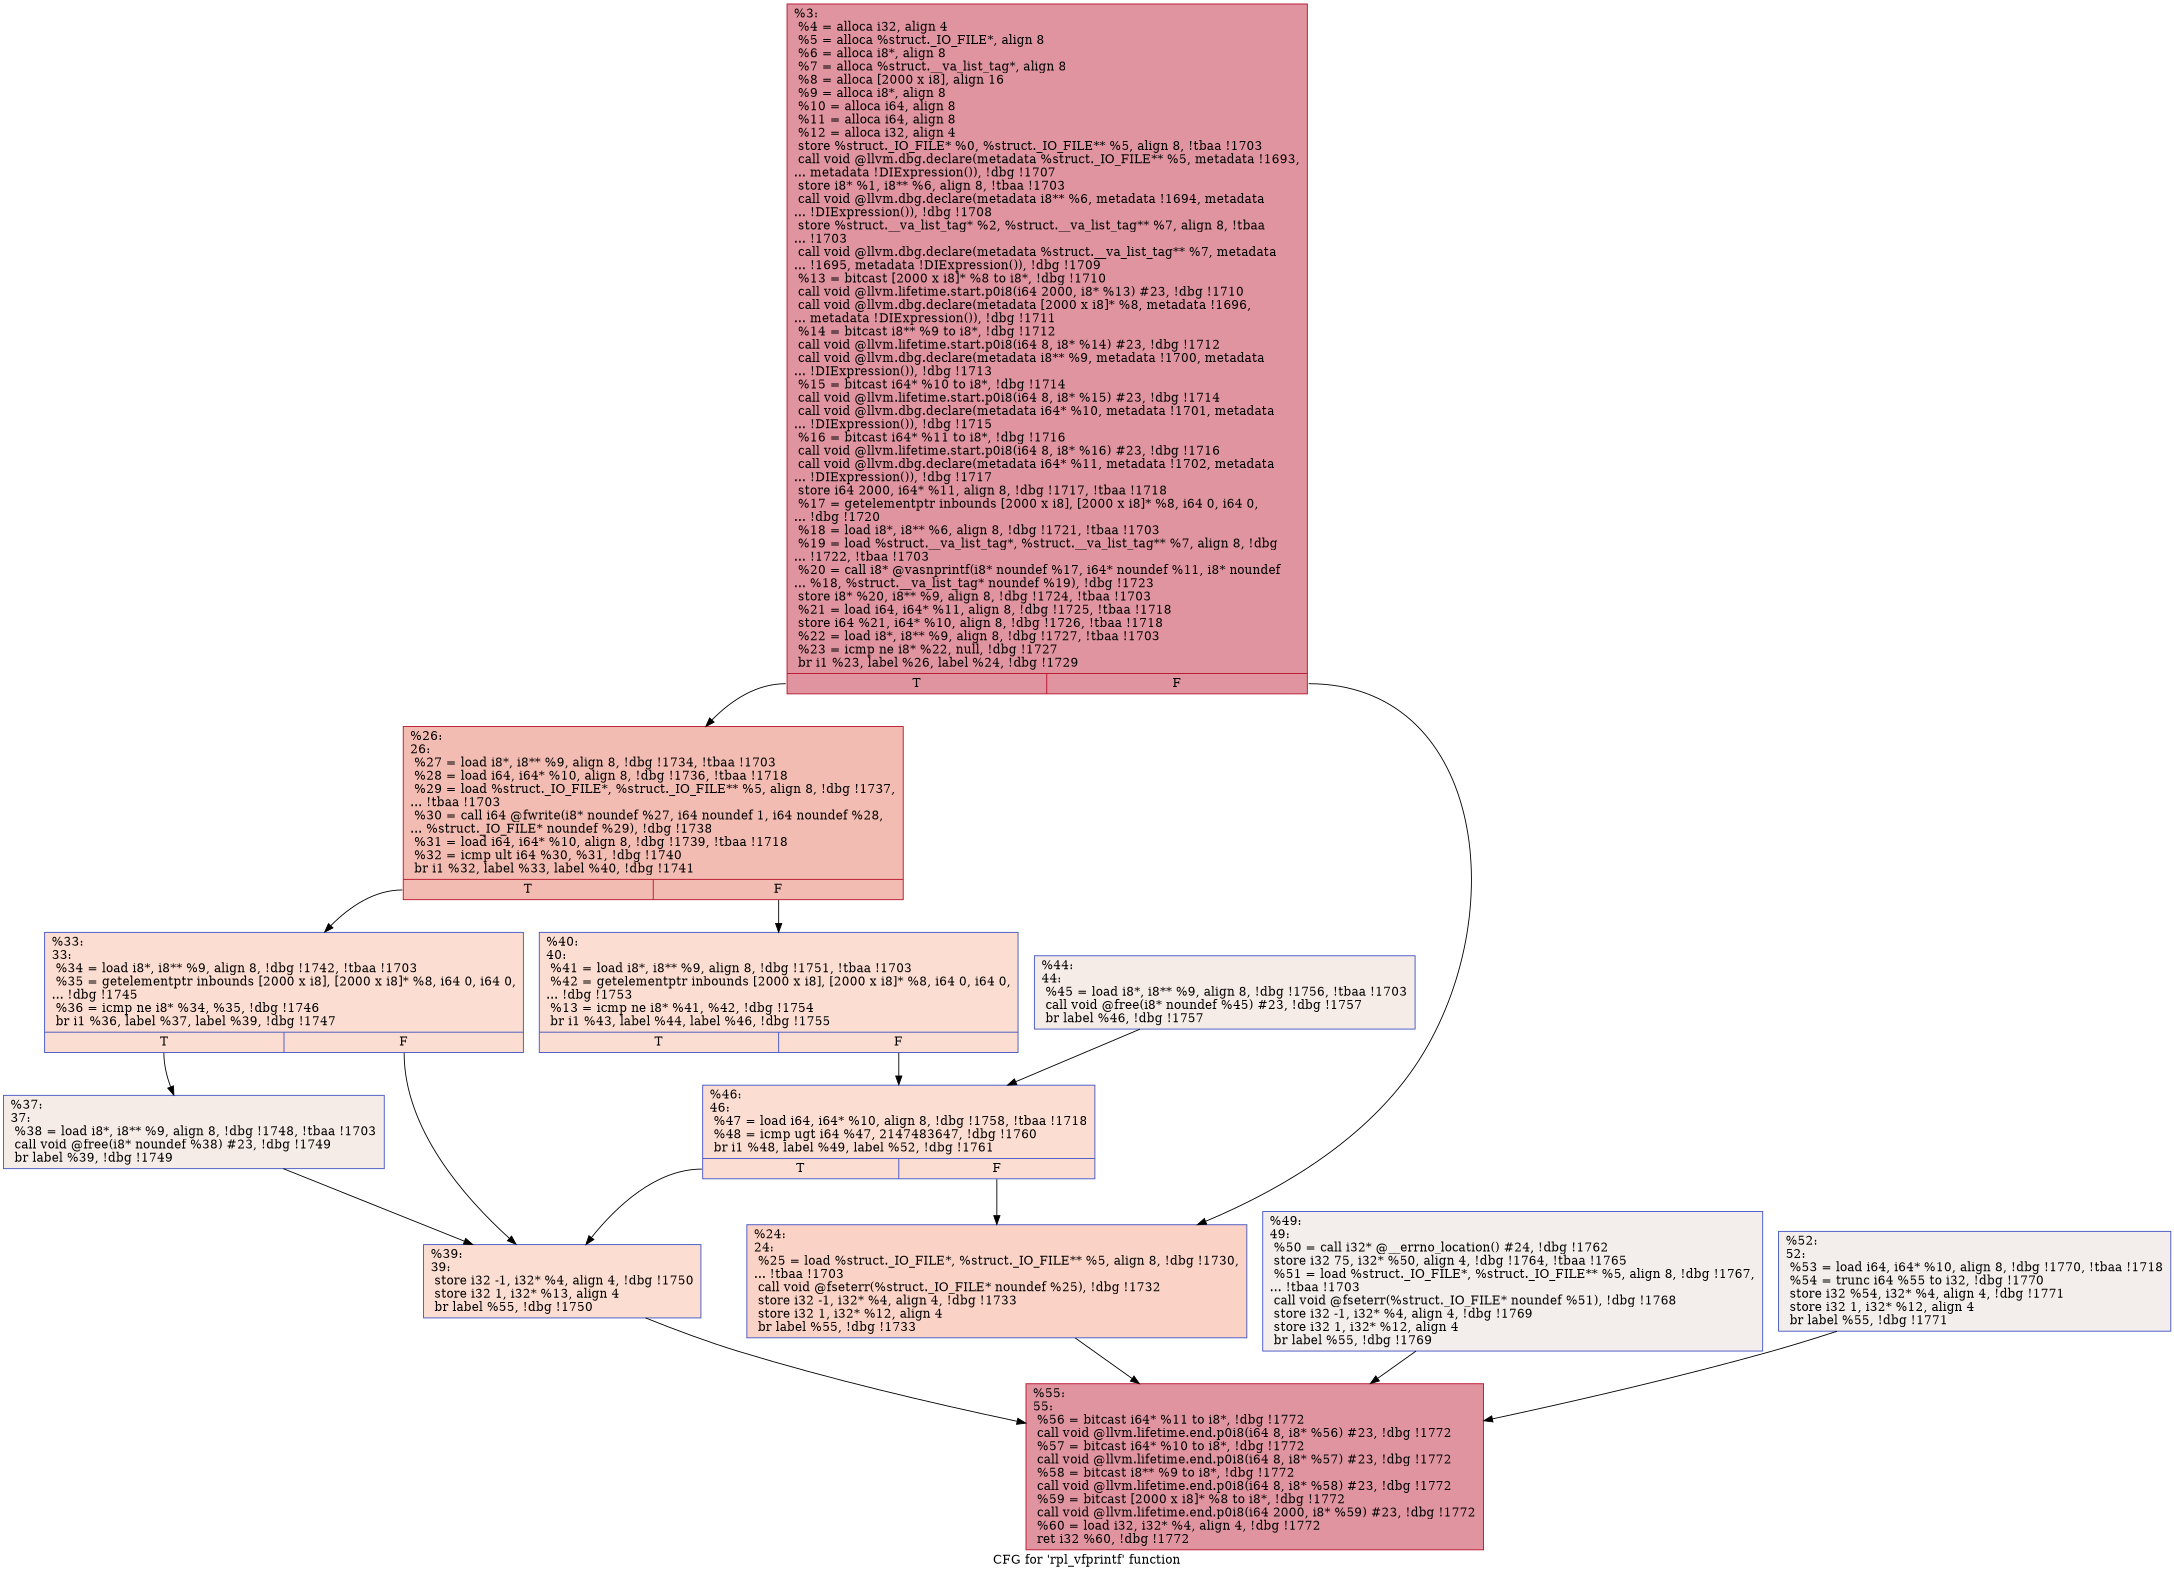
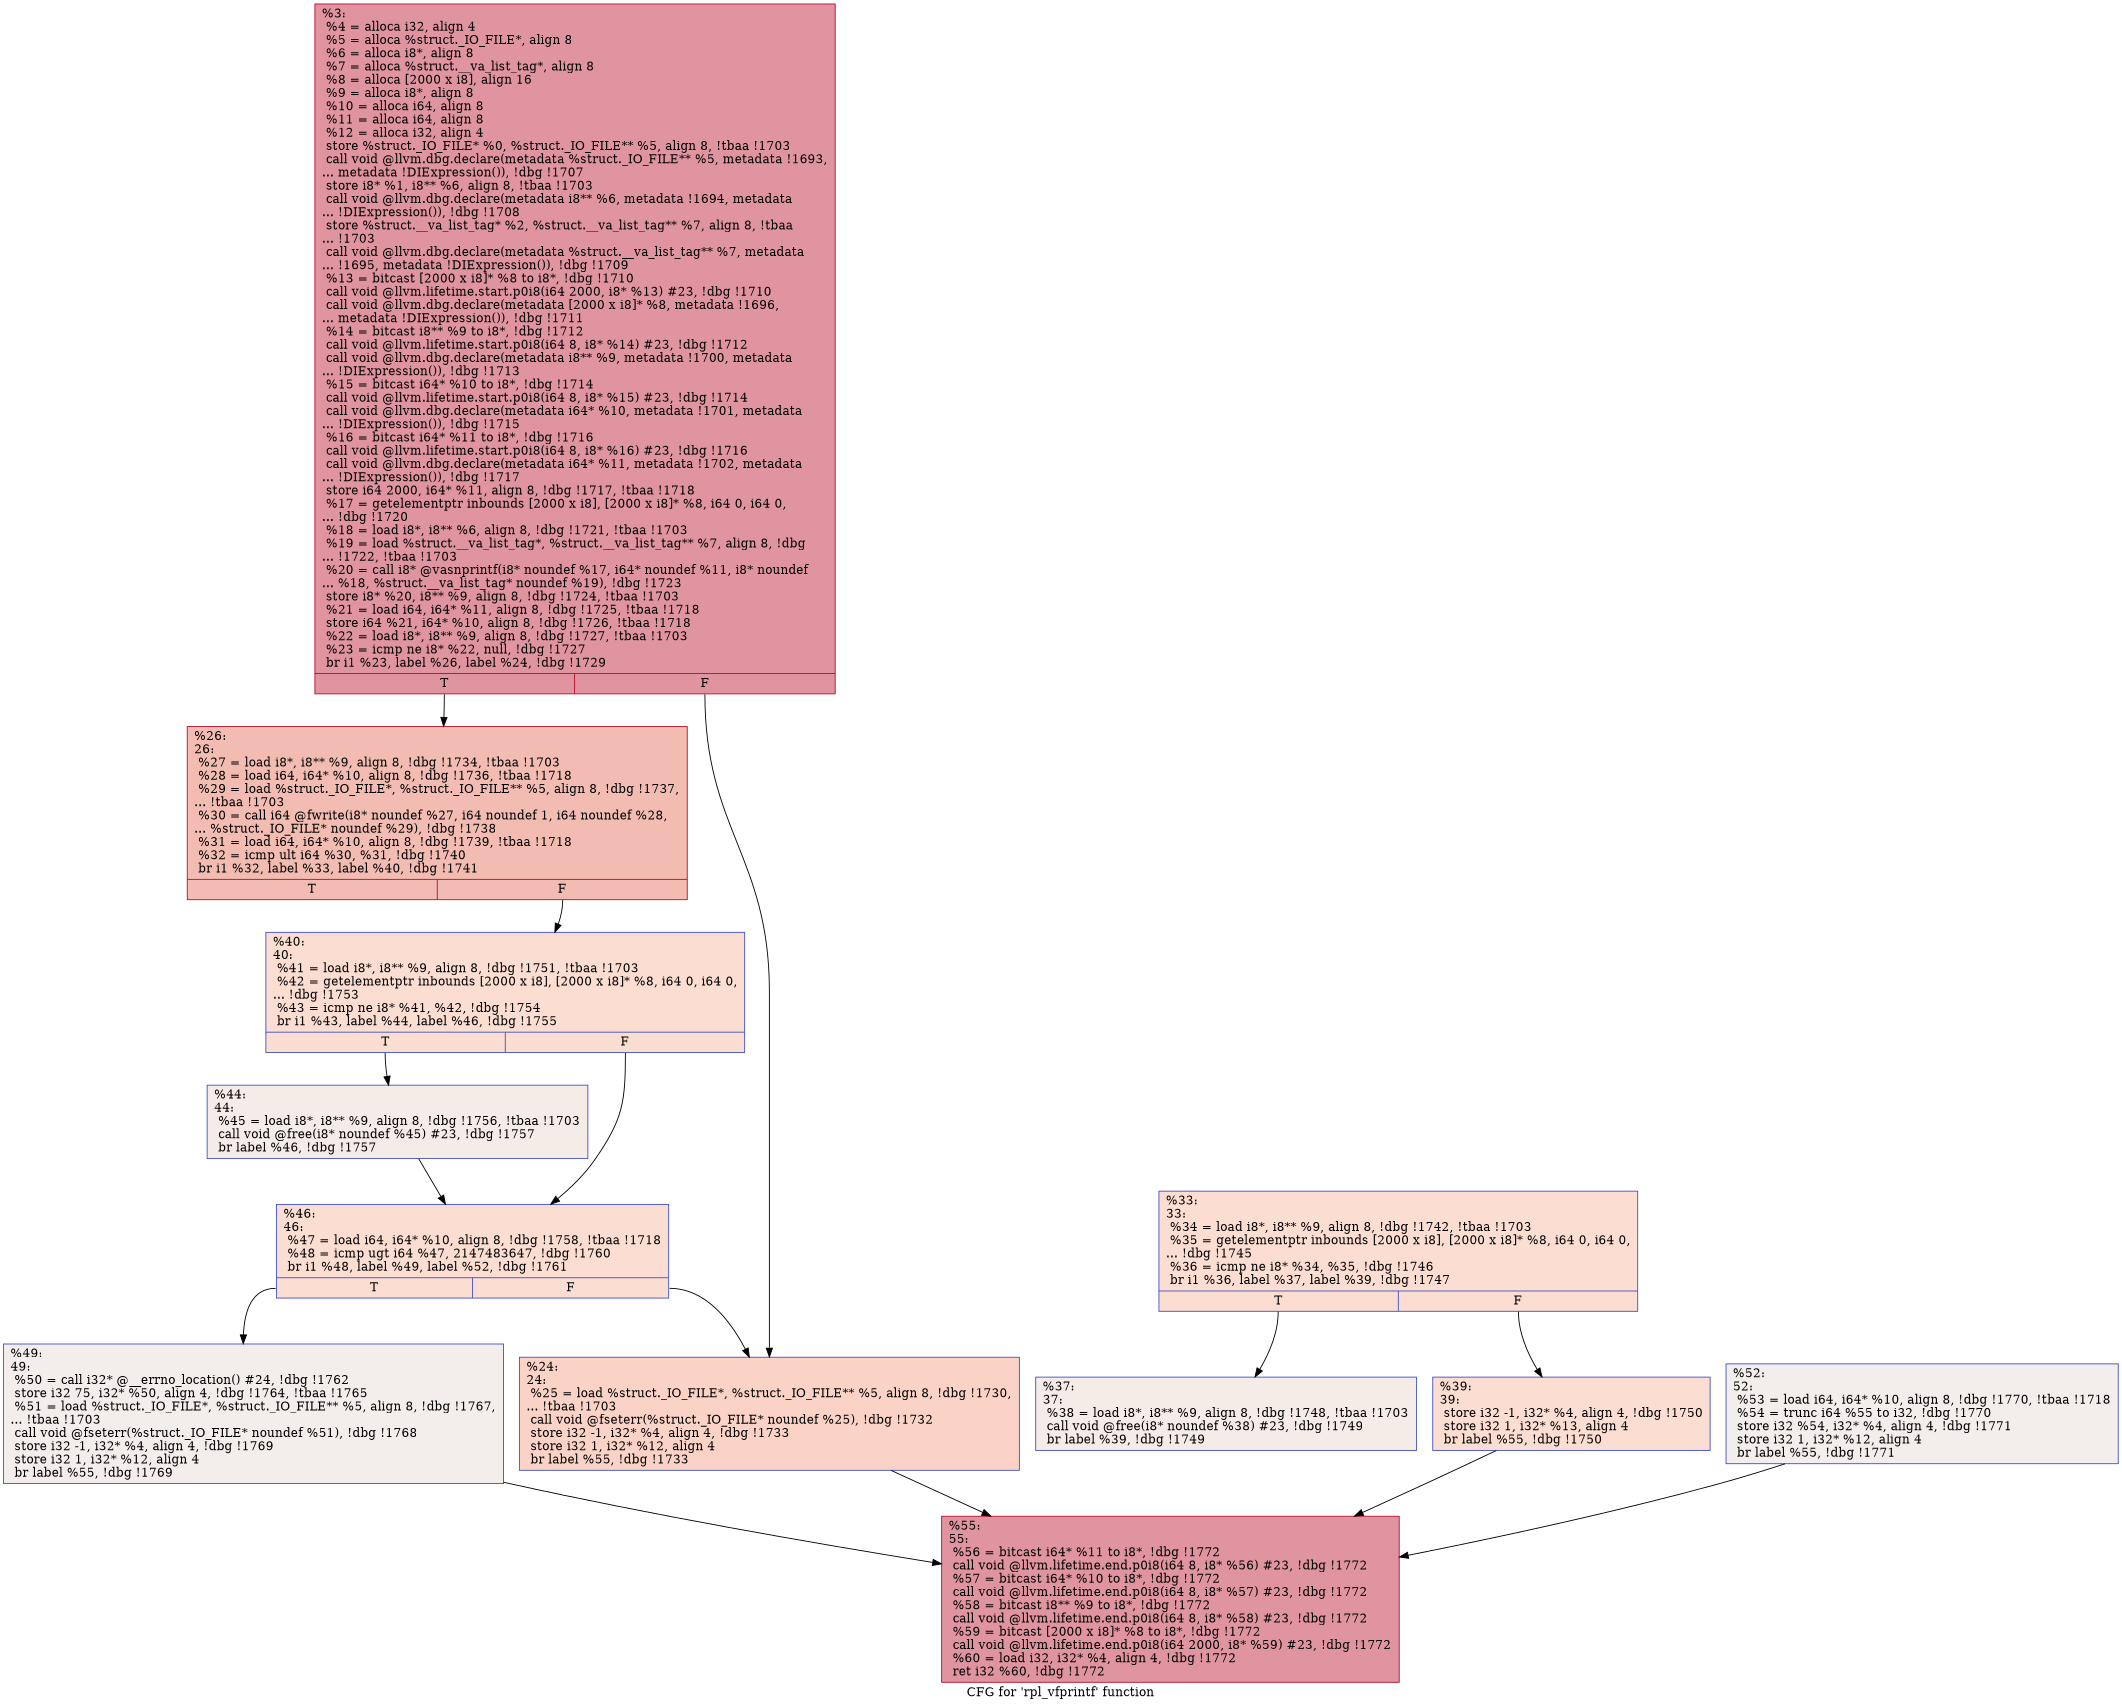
edge "%26:" -> "%33:": removed
node "%40:": text "%13 = icmp ne i8* %41, %42, !dbg !1754" -> "%43 = icmp ne i8* %41, %42, !dbg !1754"
edge "%40:" -> "%44:": added
edge "%46:" -> "%39:": now "%46:" -> "%49:"
edge "%37:" -> "%39:": removed
